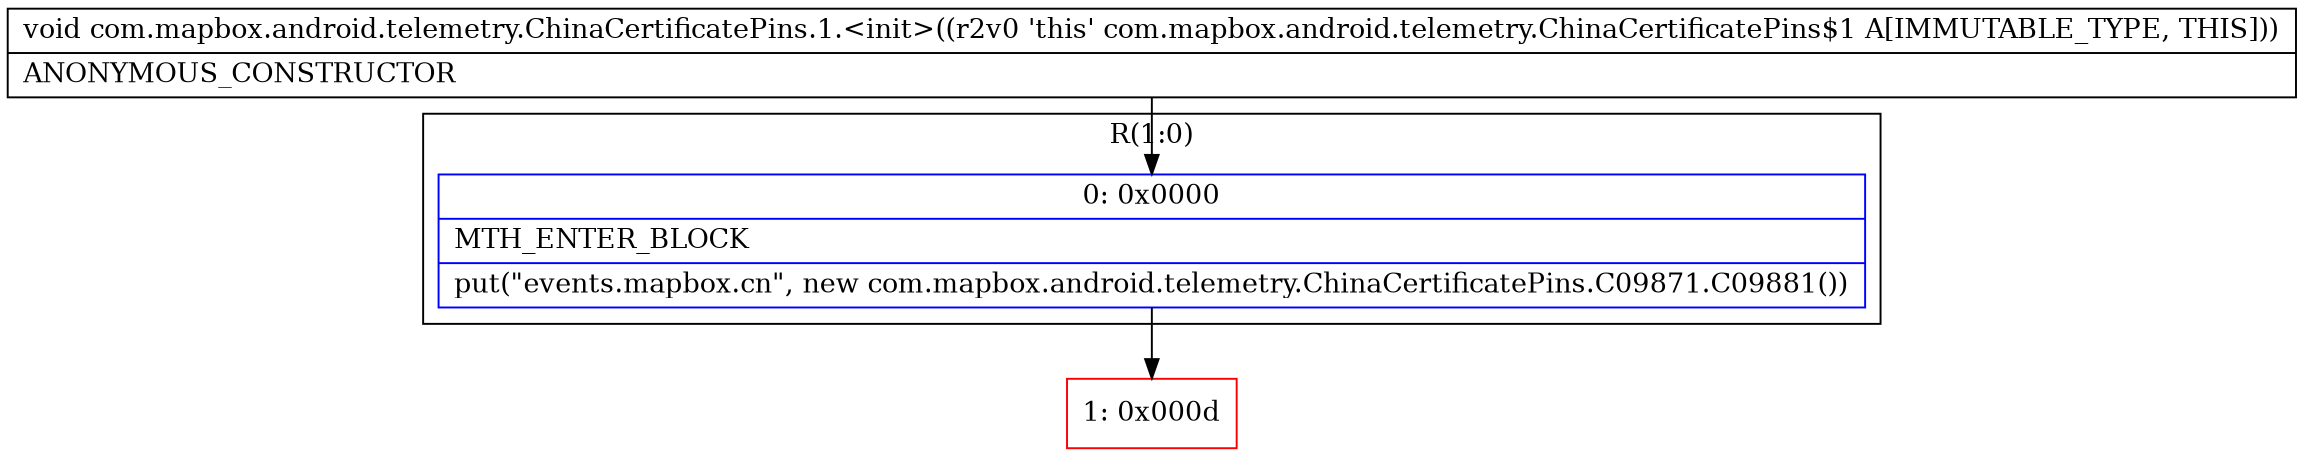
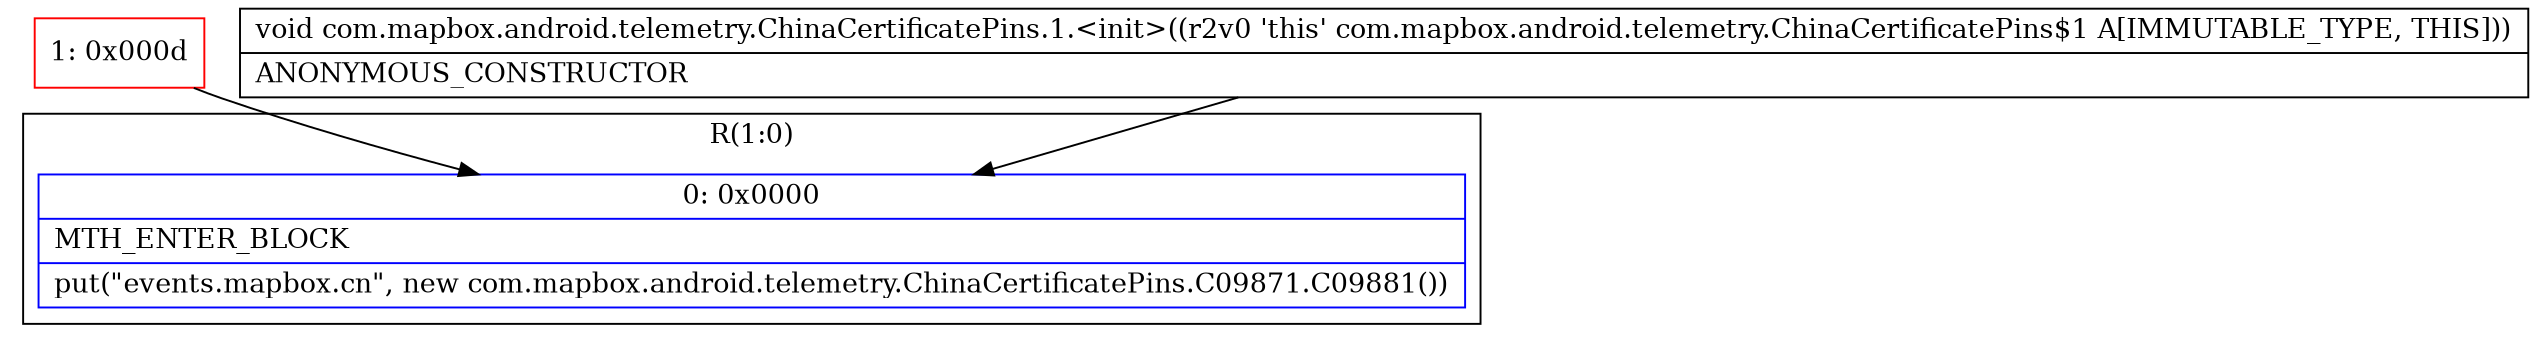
edge "0: 0x0000" -> "1: 0x000d": reversed
